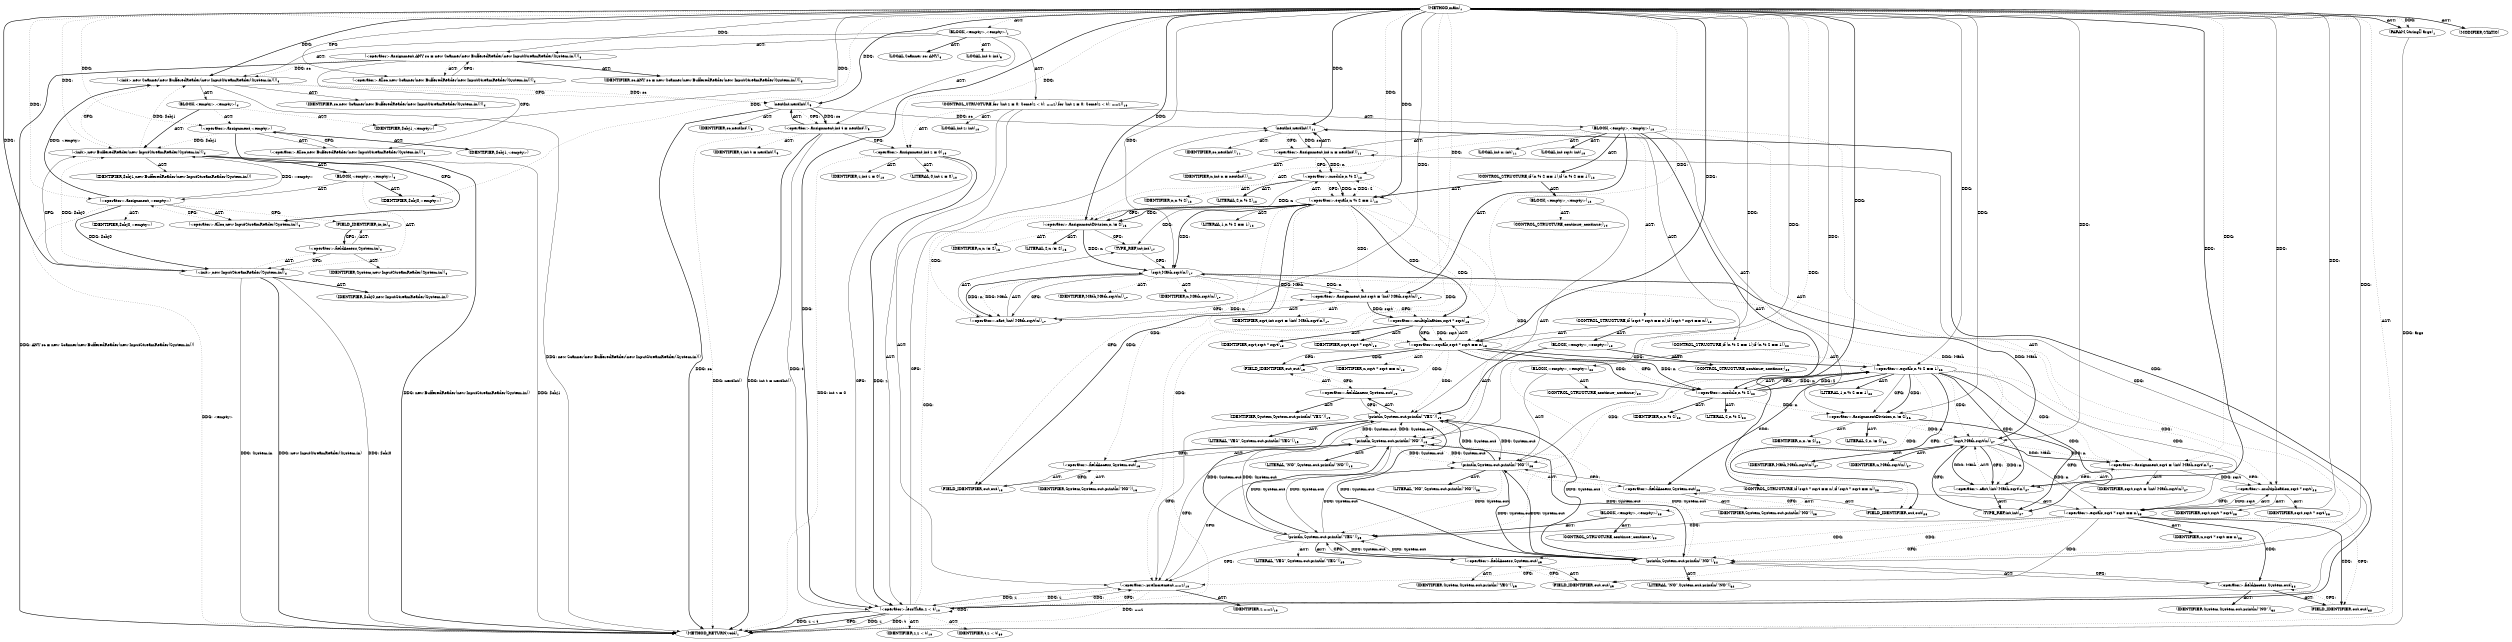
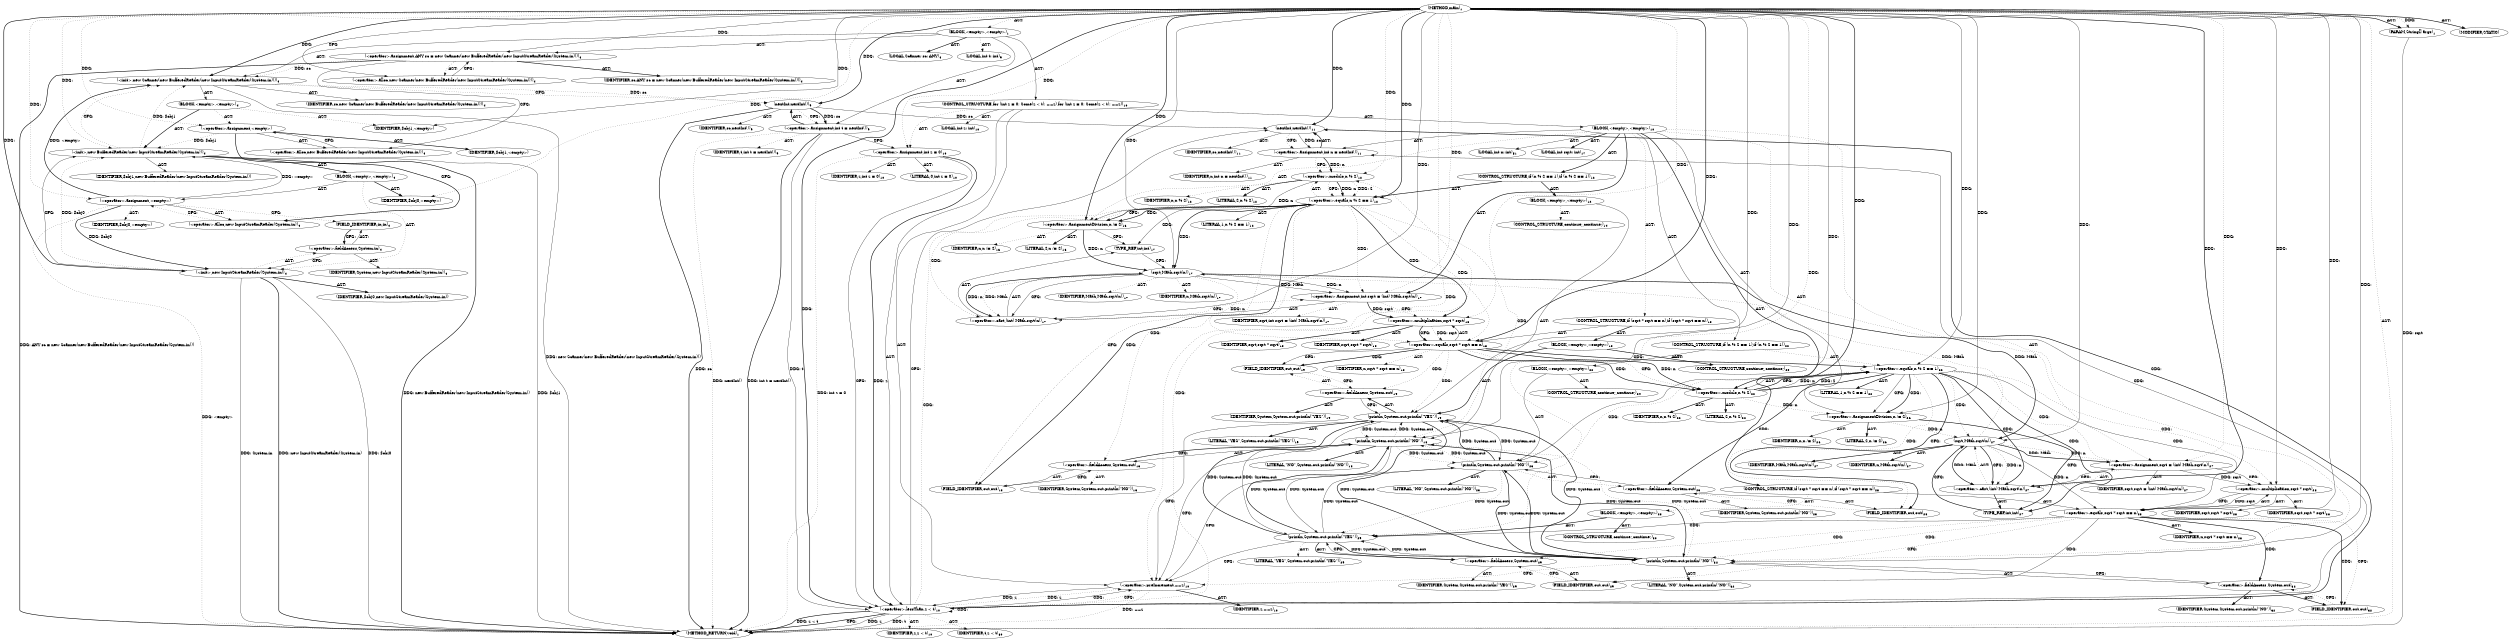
node "(LOCAL,int n: int)": text "11" -> "51"
node "(LOCAL,int sqrt: int)": text "10" -> "17"
edge "(PARAM,String[] args)" -> "(METHOD_RETURN,void)": label "DDG: args" -> "DDG: sqrt"
